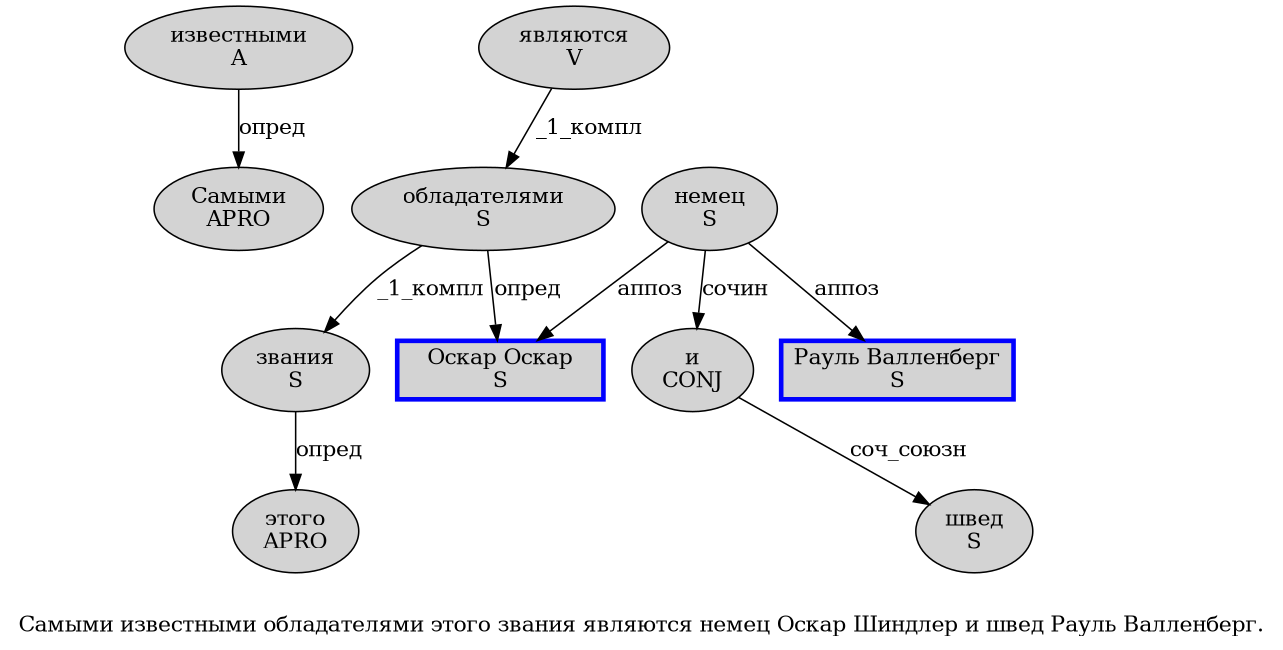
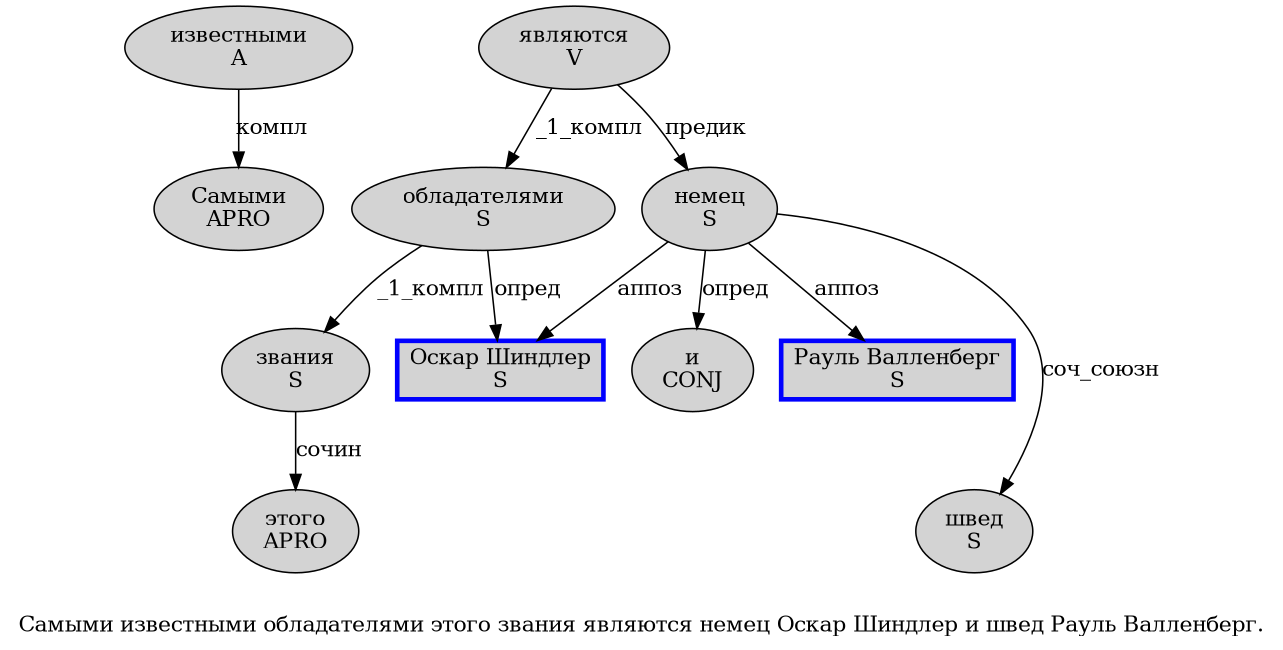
edge "являются V" -> "немец S": added, label "предик"
edge "известными A" -> "Самыми APRO": label "опред" -> "компл"
edge "немец S" -> "и CONJ": label "сочин" -> "опред"
node "Оскар Оскар S": label "Оскар Оскар S" -> "Оскар Шиндлер S"
edge "и CONJ" -> "швед S": now "немец S" -> "швед S"
edge "звания S" -> "этого APRO": label "опред" -> "сочин"
